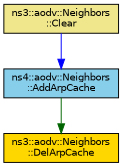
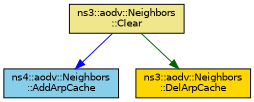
edge "ns4::aodv::Neighbors ::AddArpCache" -> "ns3::aodv::Neighbors ::DelArpCache": now "ns3::aodv::Neighbors ::Clear" -> "ns3::aodv::Neighbors ::DelArpCache"
